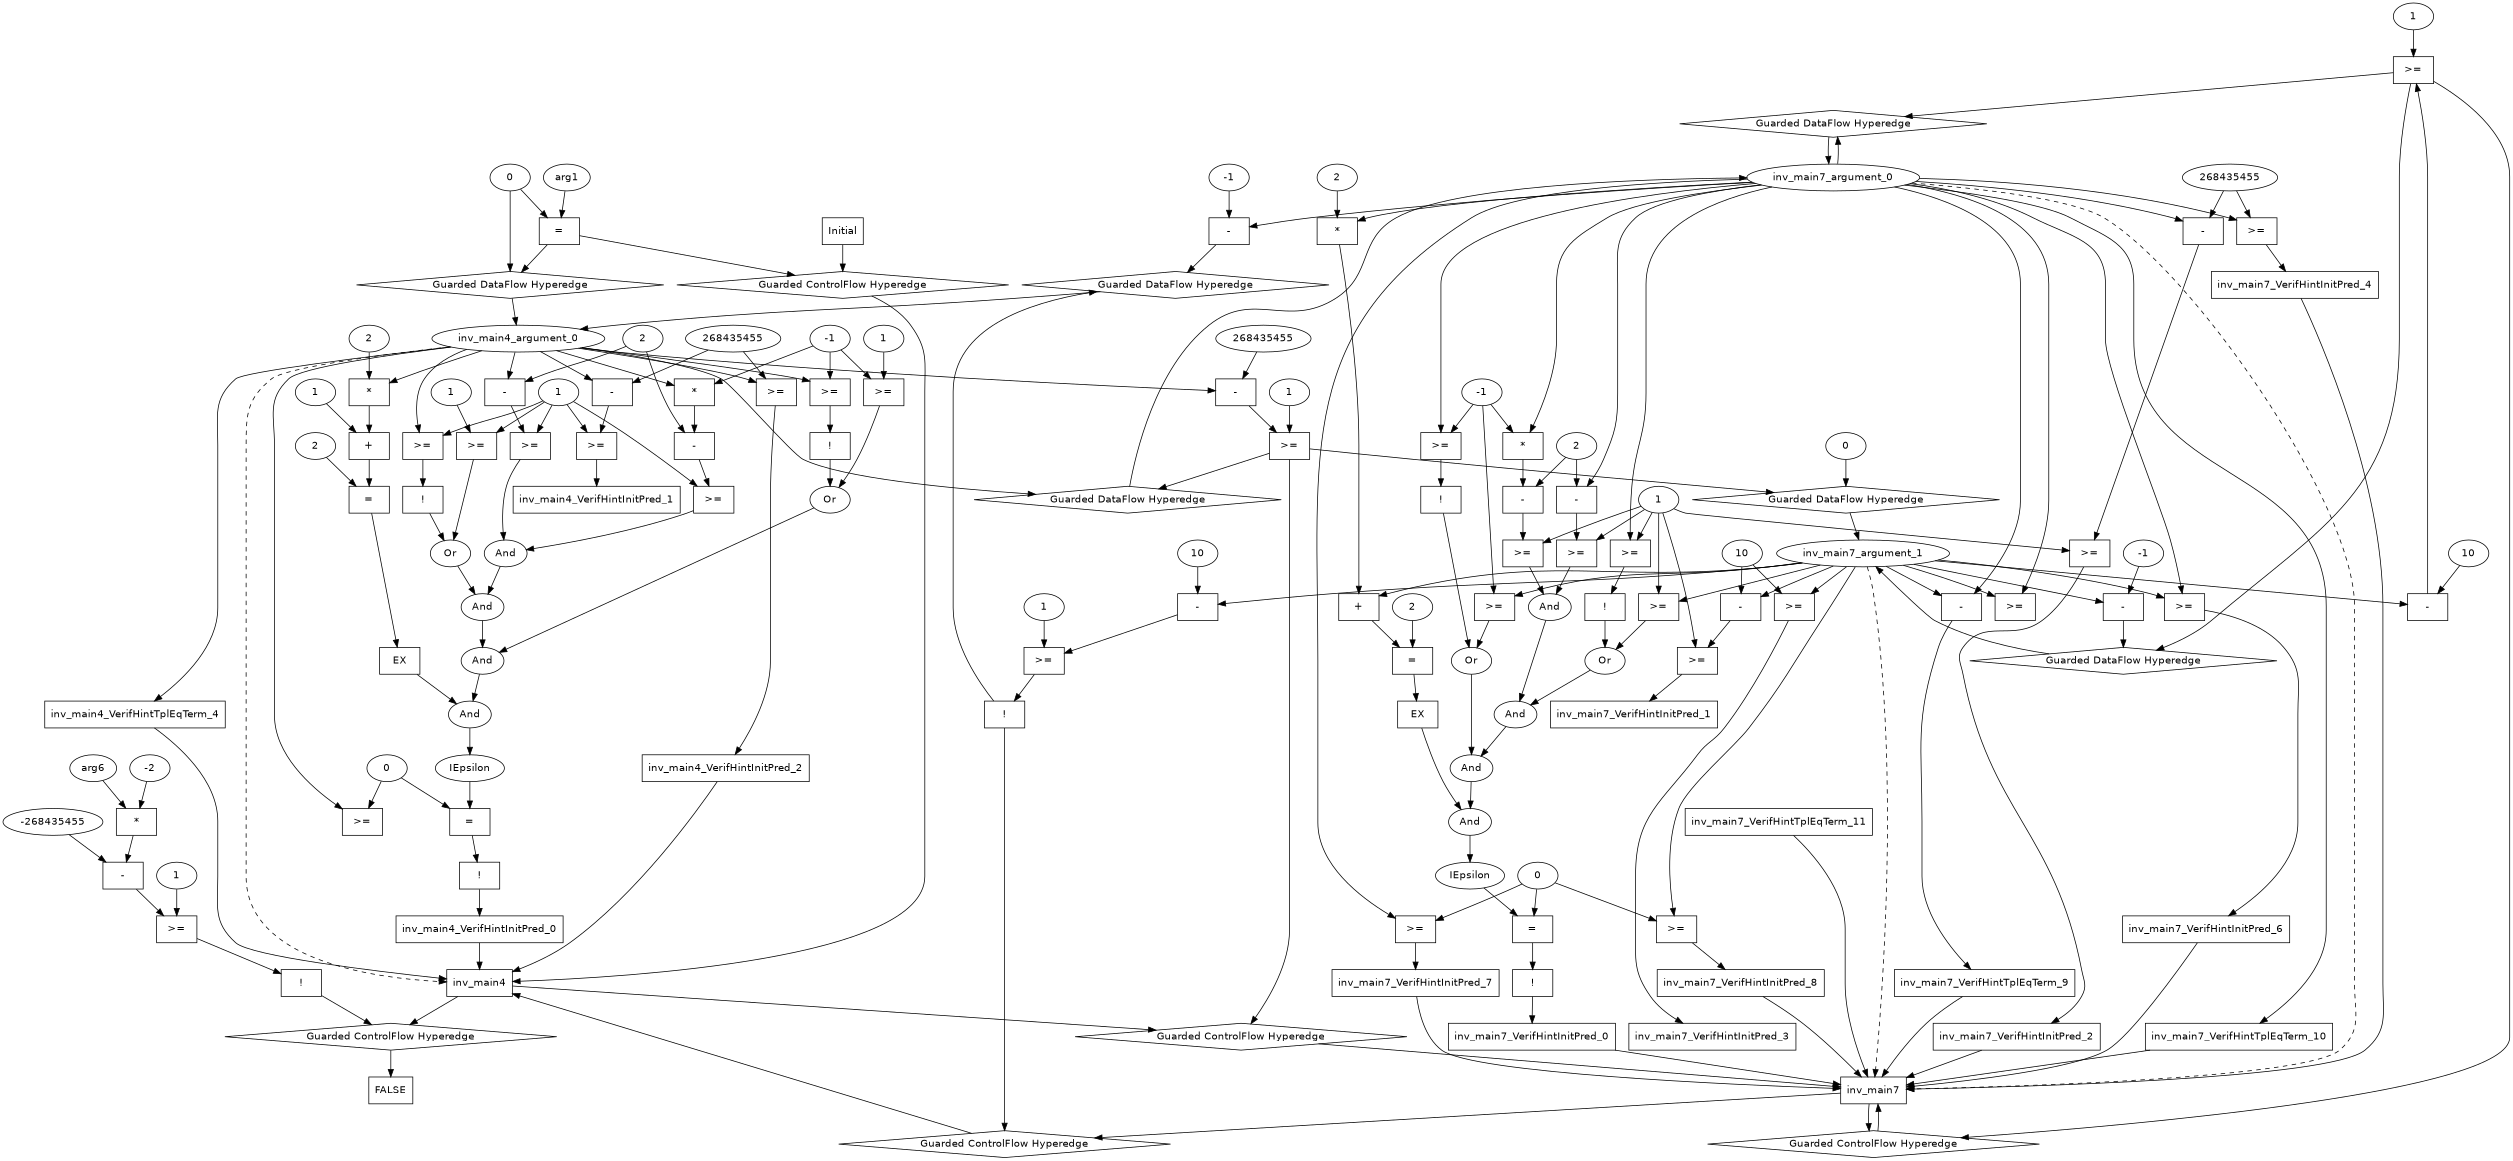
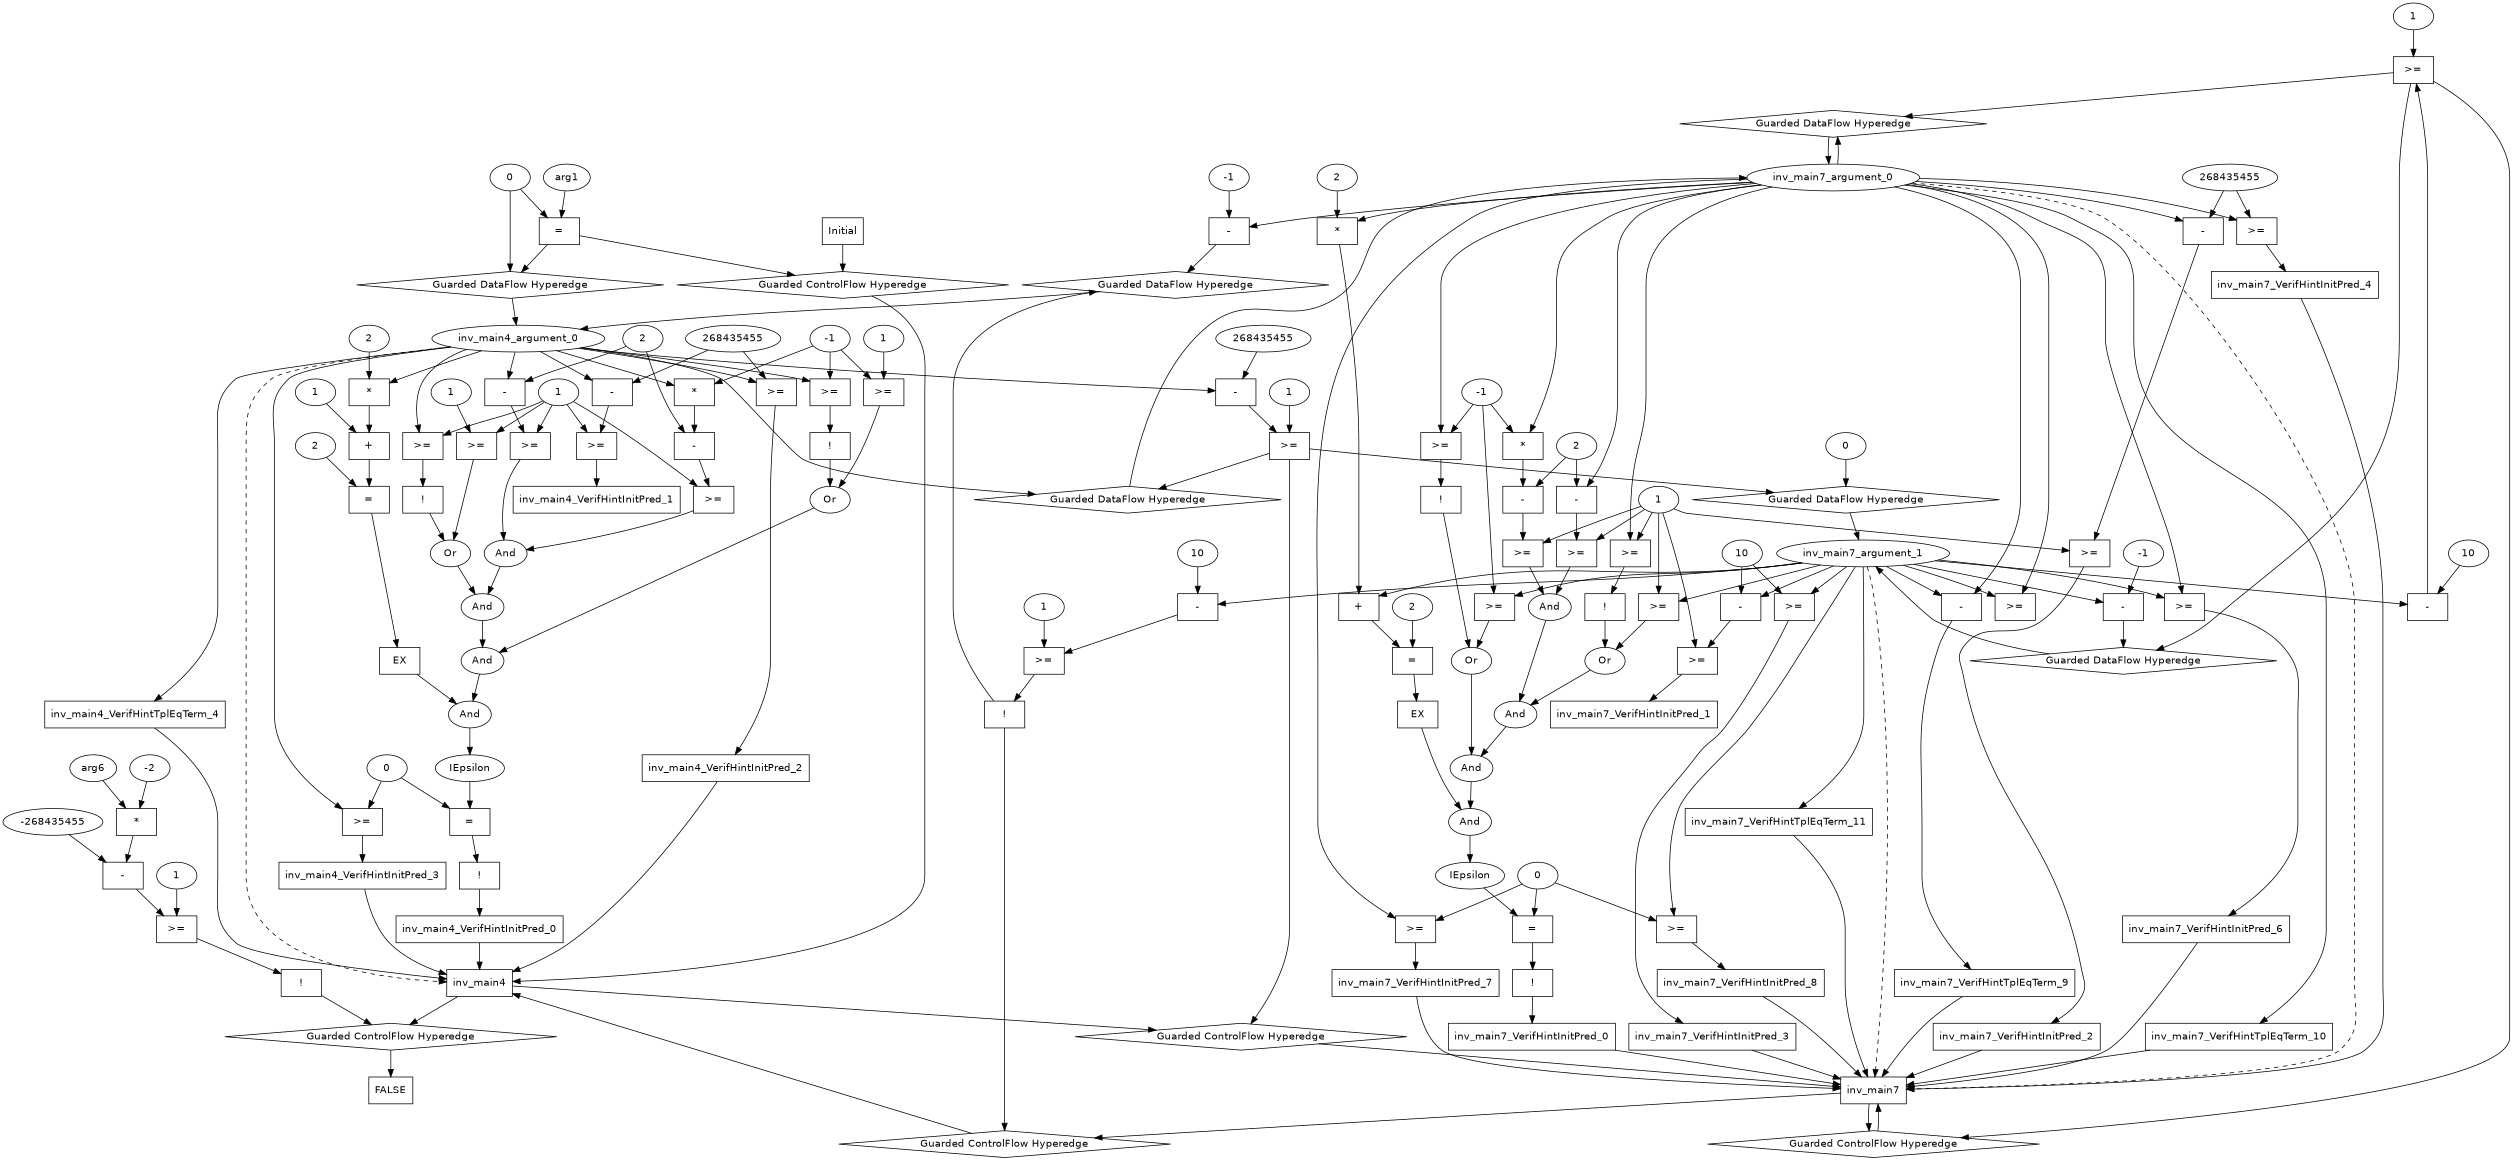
edge "inv_main7_argument_1" -> "inv_main7_VerifHintTplEqTerm_11": added
node "inv_main4_VerifHintInitPred_3": added
edge "inv_main7_VerifHintInitPred_3" -> "inv_main7": added
